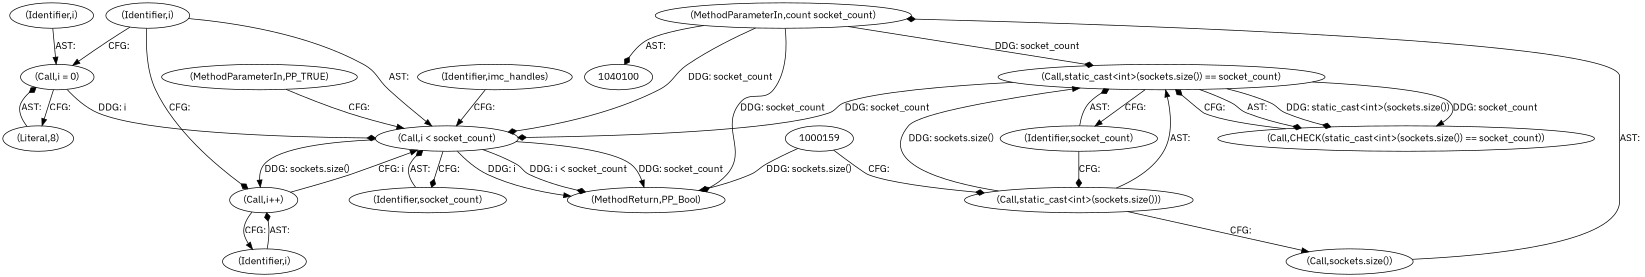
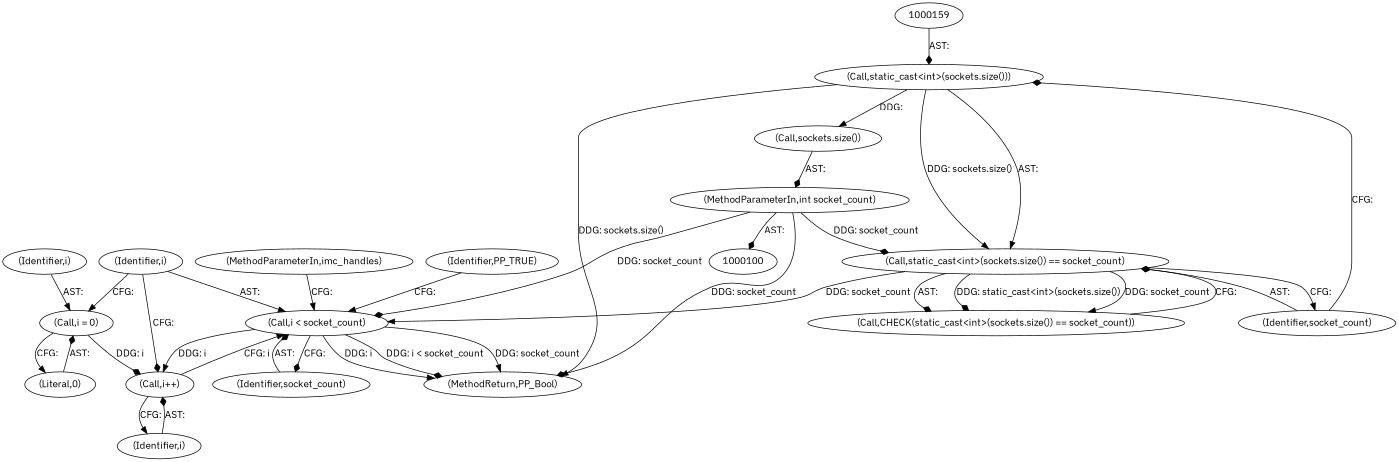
node "(MethodParameterIn,count socket_count)": label "(MethodParameterIn,count socket_count)" -> "(MethodParameterIn,int socket_count)"
node "(MethodParameterIn,PP_TRUE)": label "(MethodParameterIn,PP_TRUE)" -> "(Identifier,PP_TRUE)"
node "(Identifier,imc_handles)": label "(Identifier,imc_handles)" -> "(MethodParameterIn,imc_handles)"
node "1040100": label "1040100" -> "1000100"
edge "(Call,static_cast<int>(sockets.size()) == socket_count)" -> "(Call,i < socket_count)": arrowhead diamond -> normal
edge "(Call,i = 0)" -> "(Call,i < socket_count)": now "(Call,i = 0)" -> "(Call,i++)"
node "(Literal,8)": label "(Literal,8)" -> "(Literal,0)"
edge "(Call,i < socket_count)" -> "(Call,i++)": label "DDG: sockets.size()" -> "DDG: i"
edge "1000159" -> "(Call,static_cast<int>(sockets.size()))": label "CFG: " -> "AST: "
edge "1000159" -> "(MethodReturn,PP_Bool)": now "(Call,static_cast<int>(sockets.size()))" -> "(MethodReturn,PP_Bool)"
edge "(Call,static_cast<int>(sockets.size()))" -> "(Call,sockets.size())": label "CFG: " -> "DDG: "
